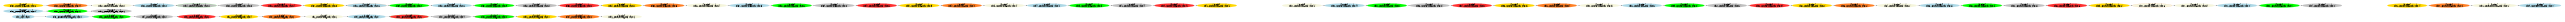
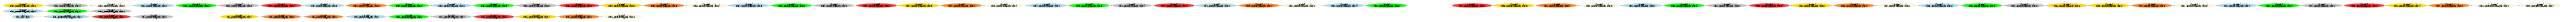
node "[in: node20] node21 -- GPT2Layer(config=config) (vLayer 19)": fillcolor chocolate1 -> grey
node "[in: node23] node24 -- GPT2Layer(config=config) (vLayer 22)": fillcolor grey -> green
node "[in: node26] node27 -- GPT2Layer(config=config) (vLayer 25)": fillcolor gold -> lightblue
node "[in: node27] node28 -- GPT2Layer(config=config) (vLayer 26)": fillcolor lightblue -> chocolate1
node "[in: node47] node48 -- GPT2Layer(config=config) (vLayer 46)": fillcolor gold -> lightblue
node "[in: node48] node49 -- GPT2Layer(config=config) (vLayer 47)": added
node "[in: node52] node53 -- GPT2Layer(config=config) (vLayer 51)": removed
node "[in: node67] node68 -- GPT2Layer(config=config) (vLayer 66)": fillcolor firebrick1 -> gold
node "[in: node69] node70 -- GPT2Layer(config=config) (vLayer 68)": fillcolor beige -> chocolate1
node "[in: node74] node75 -- GPT2Layer(config=config) (vLayer 73)": added
node "[in: node78] node79 -- GPT2LMHead(config=config) (vLayer 77)": fillcolor lightblue -> beige
node "[in: node2] node3 -- GPT2Layer(config=config) (vLayer 1)": fillcolor green -> firebrick1
node "[in: node4] node5 -- GPT2Layer(config=config) (vLayer 3)": removed
node "[in: node7] node8 -- GPT2Layer(config=config) (vLayer 6)": fillcolor beige -> chocolate1
node "[in: node9] node10 -- GPT2Layer(config=config) (vLayer 8)": fillcolor firebrick1 -> green
node "[in: node11] node12 -- GPT2Layer(config=config) (vLayer 10)": fillcolor green -> firebrick1
